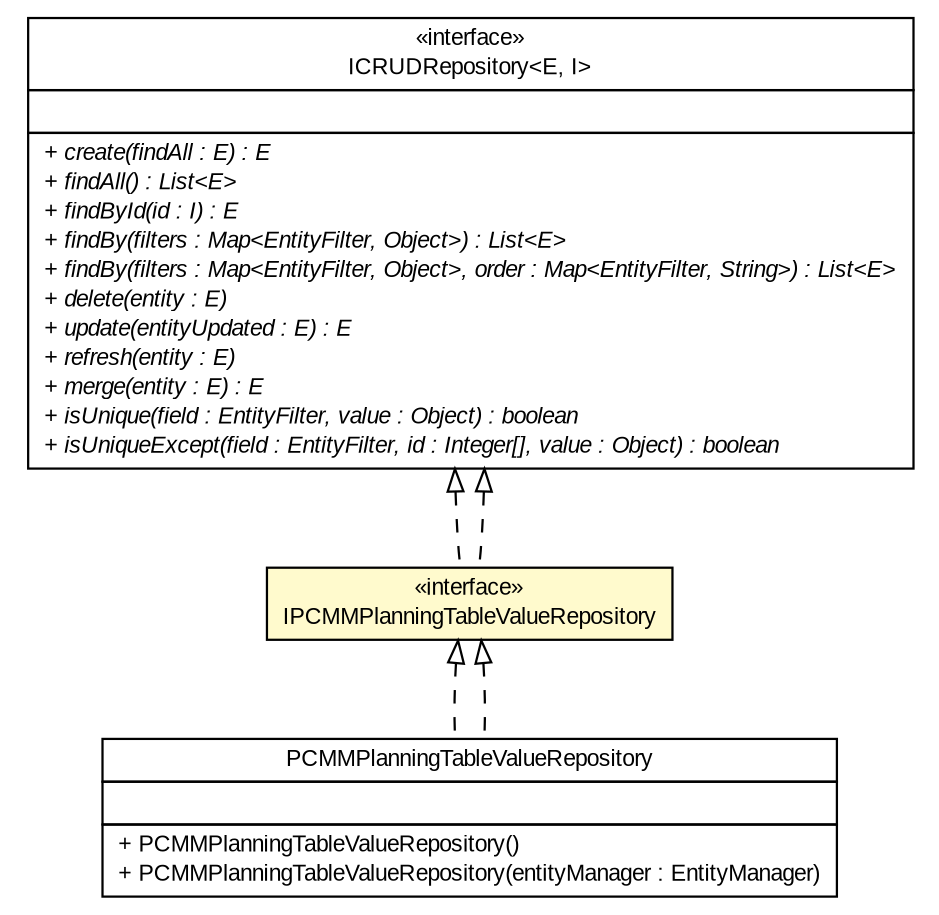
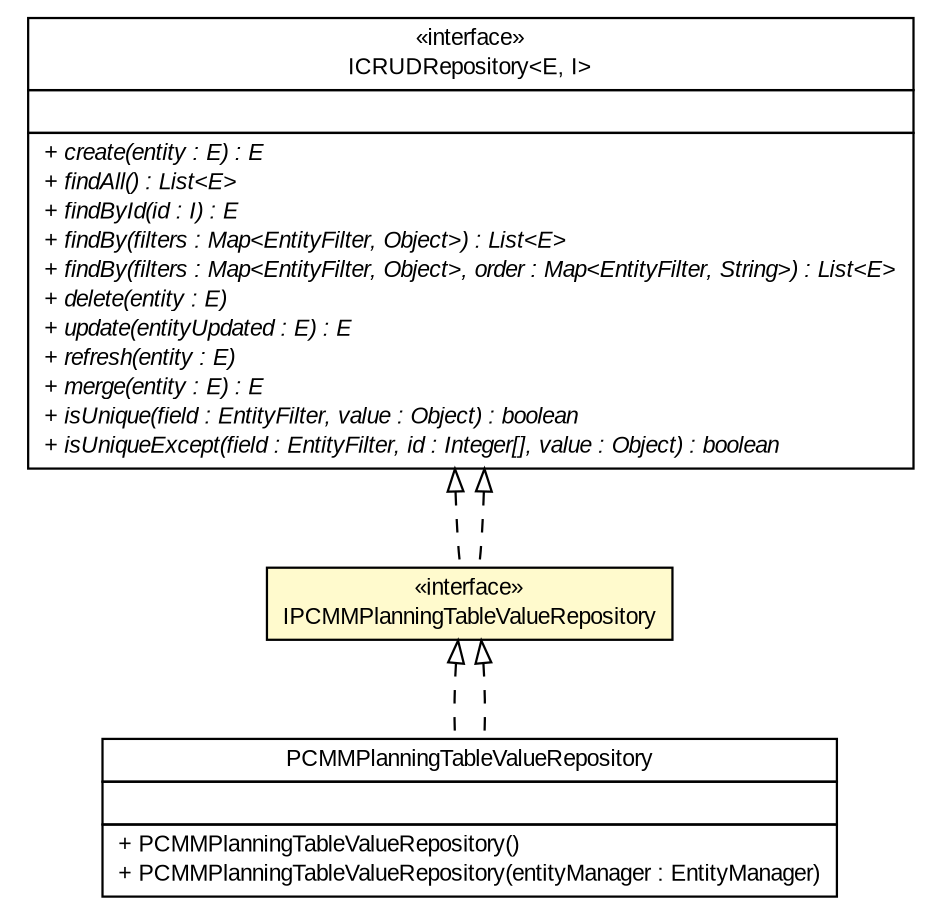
node "ICRUDRepository<E, I>": text "+ create(findAll : E) : E" -> "+ create(entity : E) : E"
